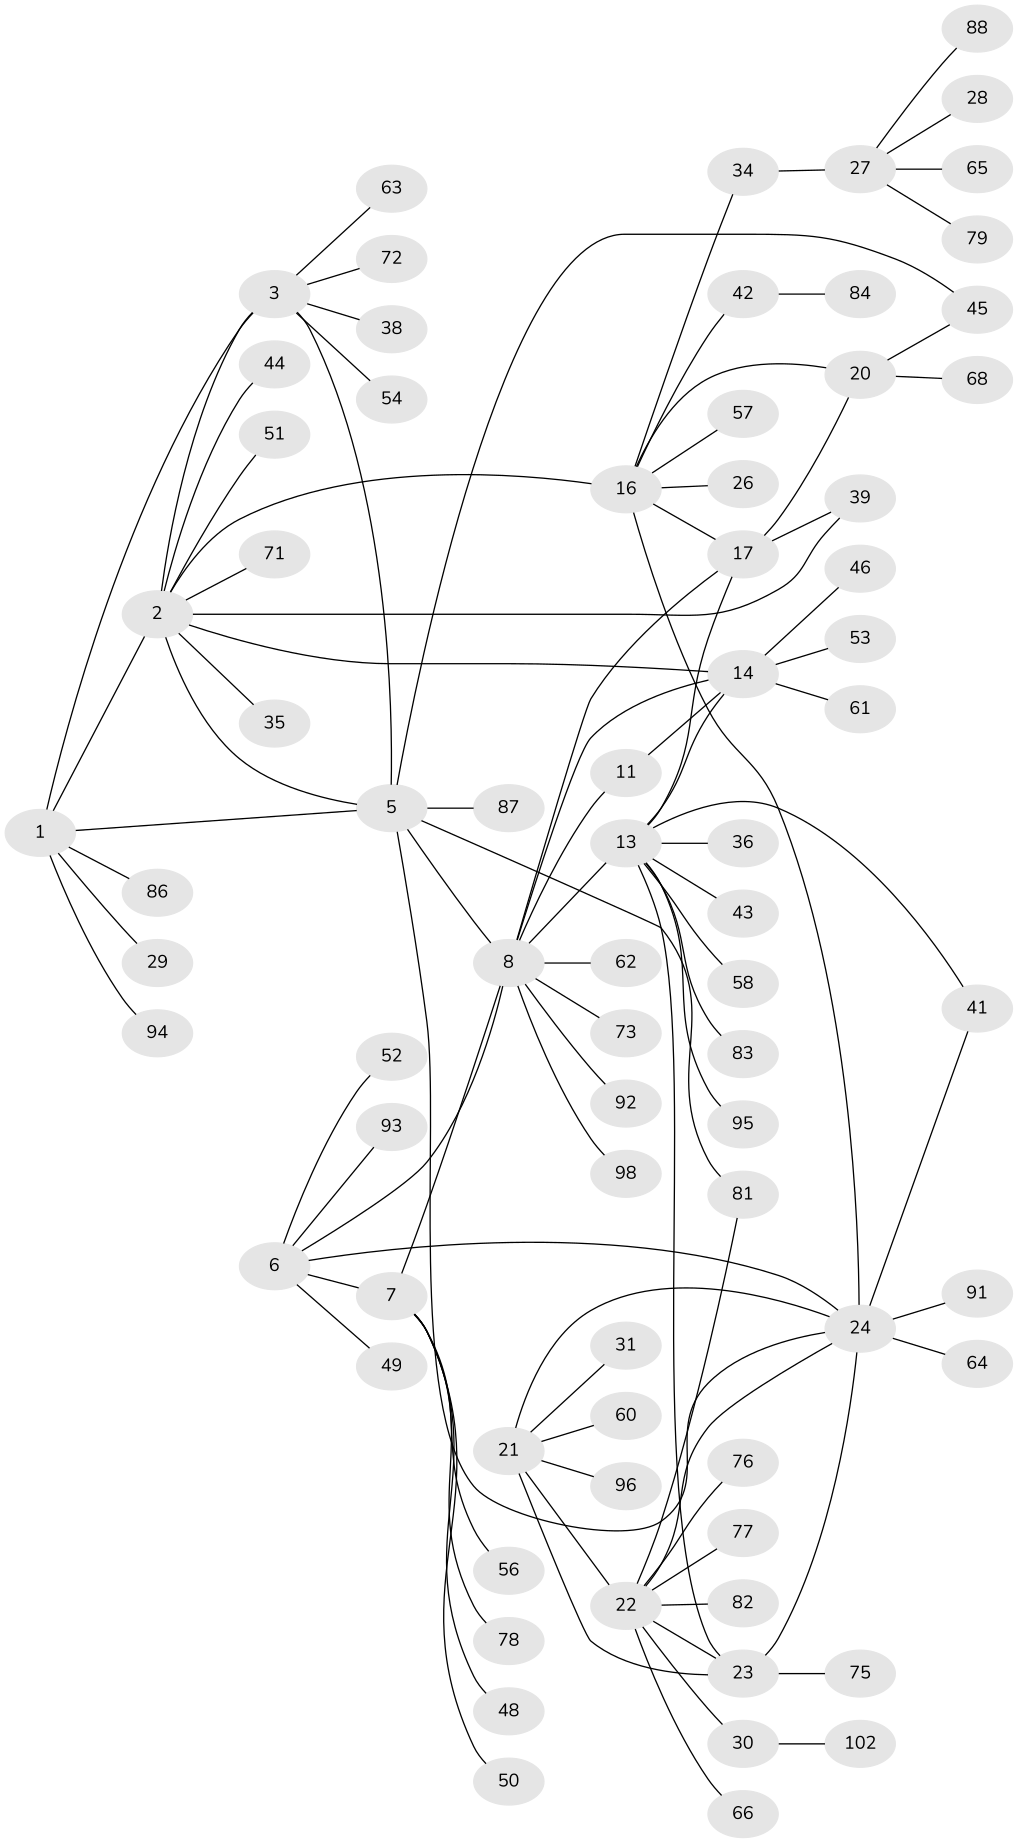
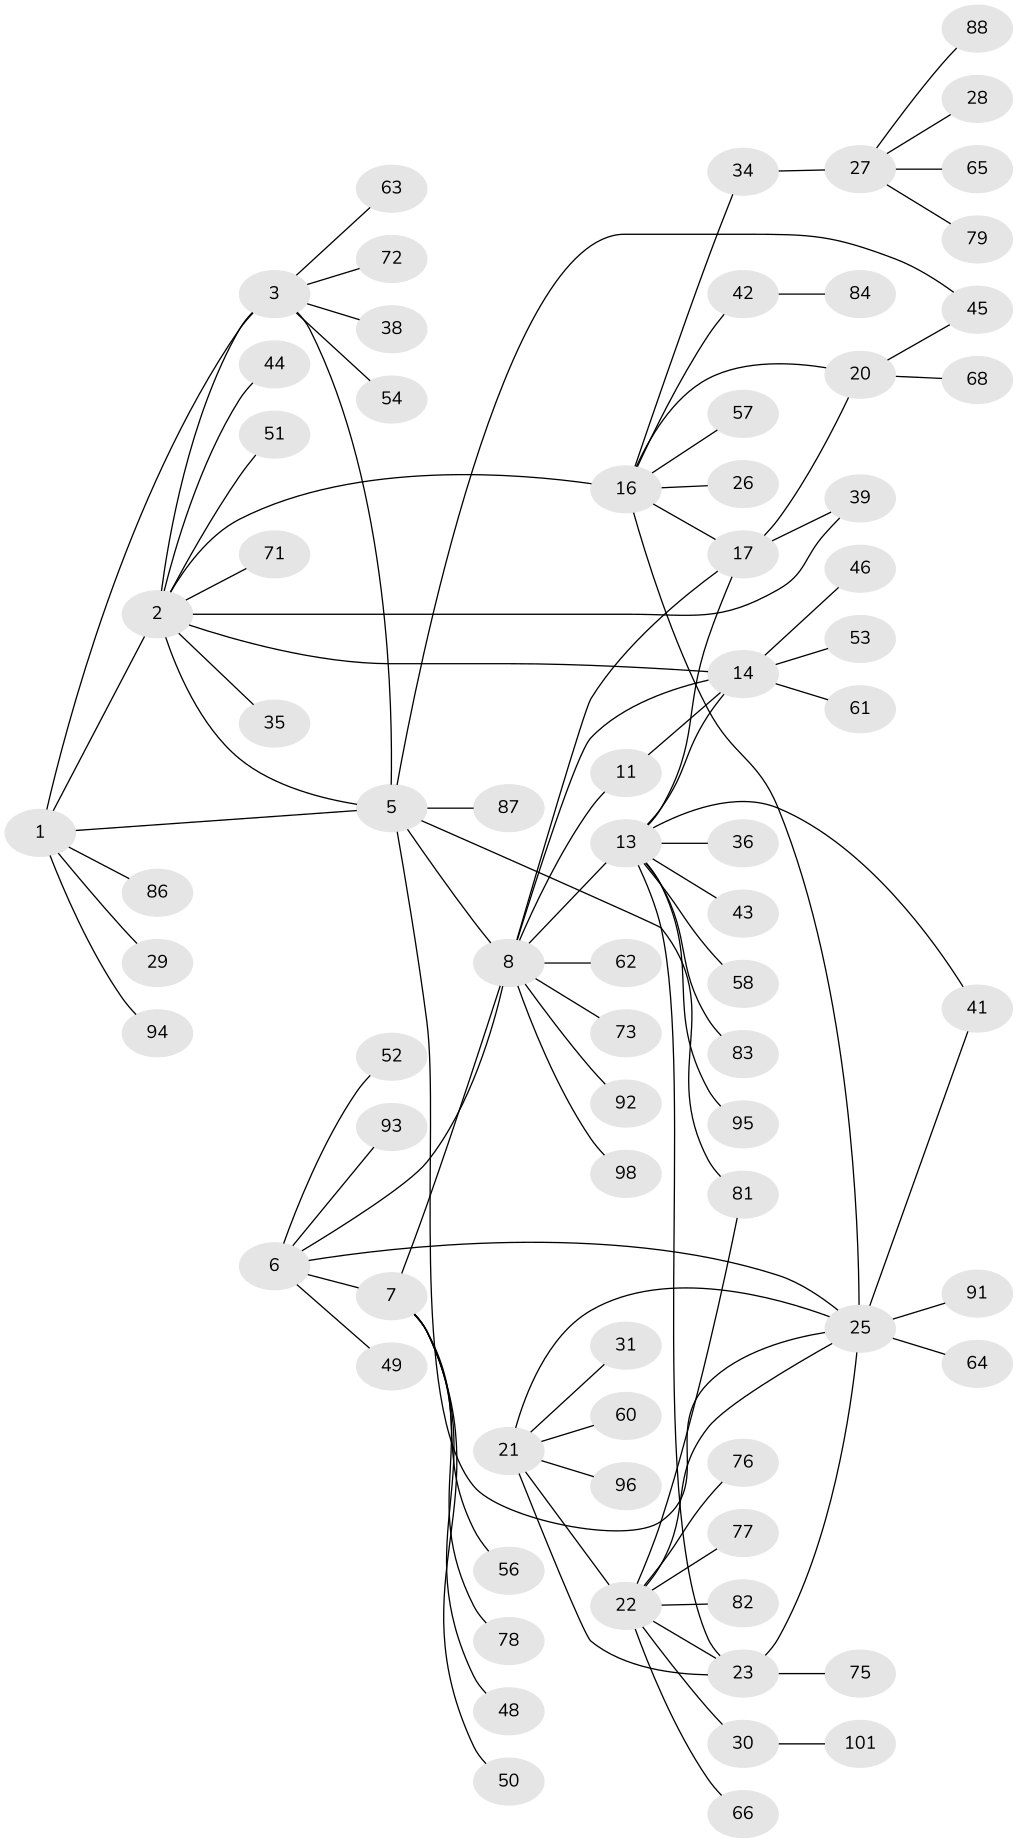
node "24": label "24" -> "25"
node "102": label "102" -> "101"
